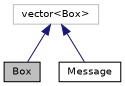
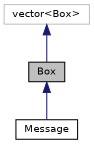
edge "Message" -> "vector<Box>": now "Message" -> "Box"
